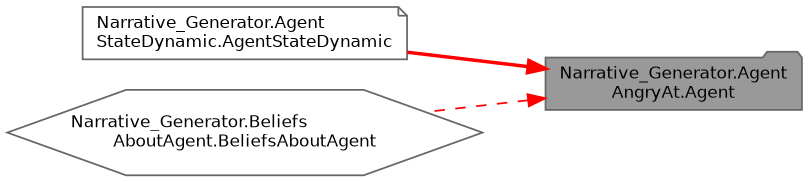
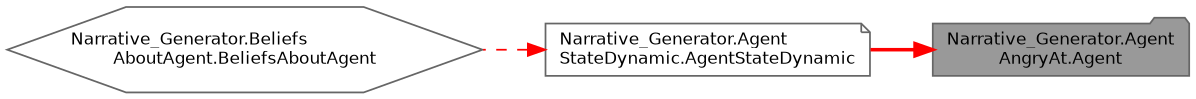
edge "Narrative_Generator.Beliefs AboutAgent.BeliefsAboutAgent" -> "Narrative_Generator.Agent AngryAt.Agent": now "Narrative_Generator.Beliefs AboutAgent.BeliefsAboutAgent" -> "Narrative_Generator.Agent StateDynamic.AgentStateDynamic"
